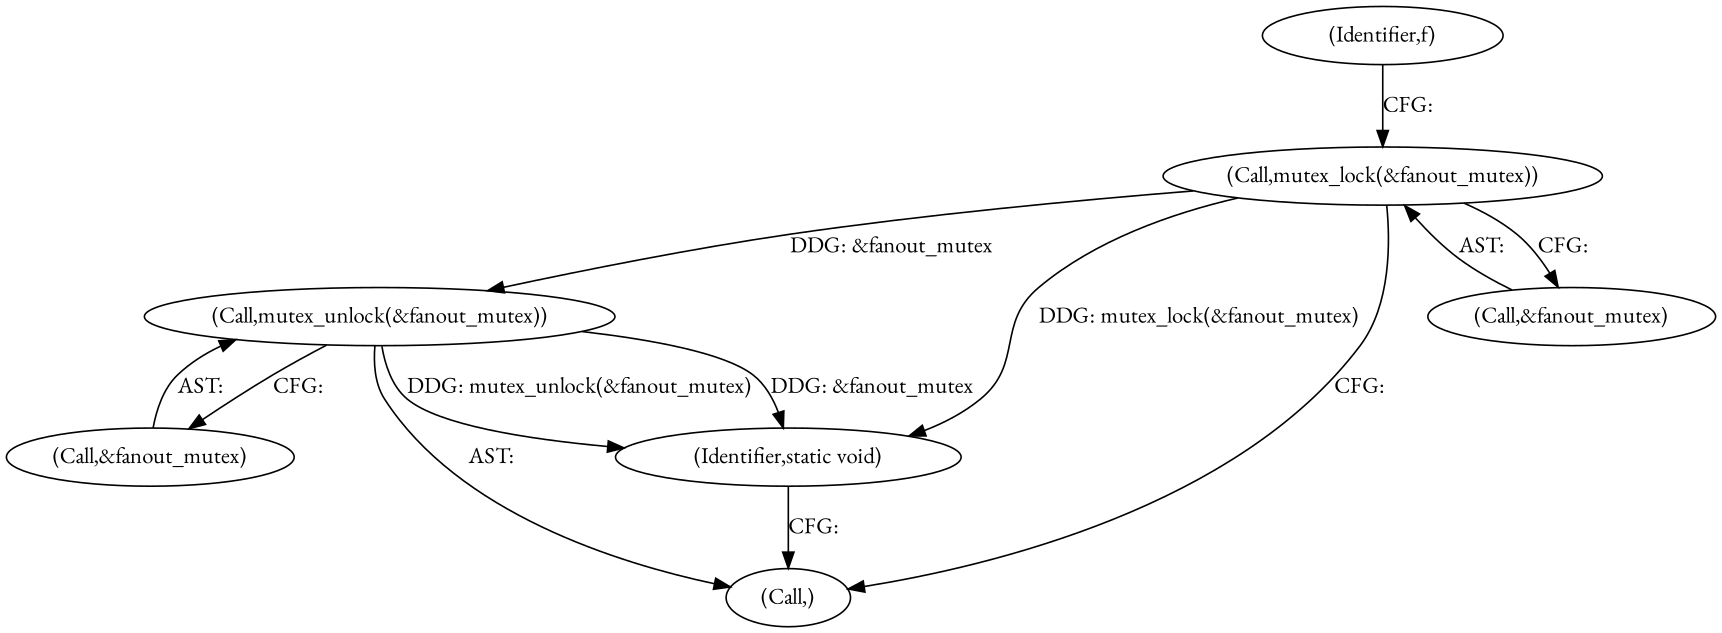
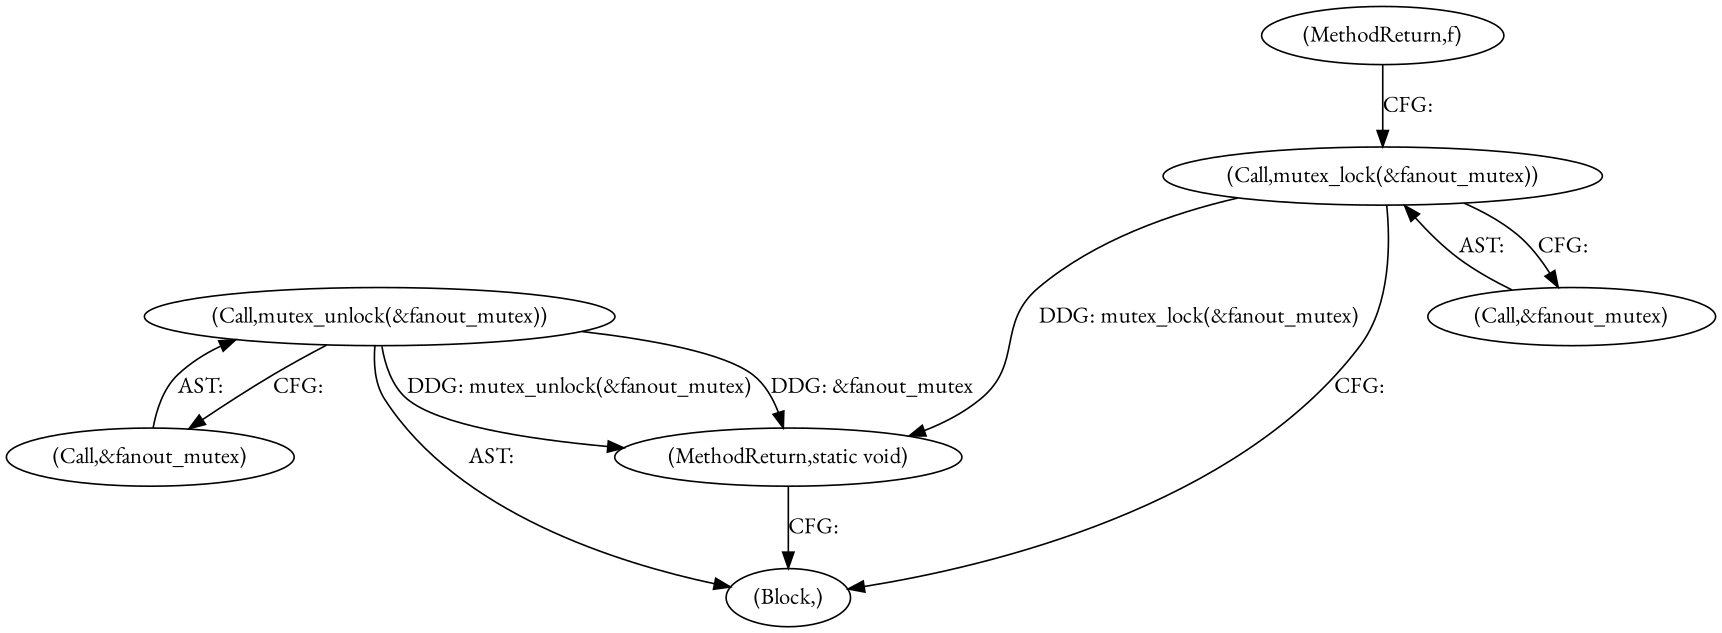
node "(Identifier,f)": label "(Identifier,f)" -> "(MethodReturn,f)"
edge "(Call,mutex_lock(&fanout_mutex))" -> "(Call,mutex_unlock(&fanout_mutex))": removed, label "DDG: &fanout_mutex"
node "(Identifier,static void)": label "(Identifier,static void)" -> "(MethodReturn,static void)"
node "(Call,)": label "(Call,)" -> "(Block,)"
